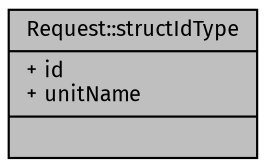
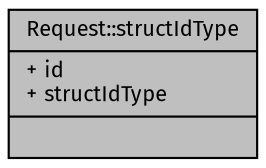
node "Request::structIdType": text "+ unitName" -> "+ structIdType"
